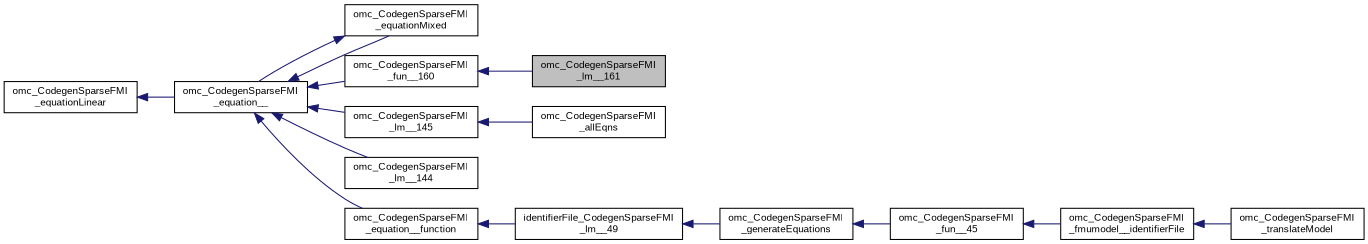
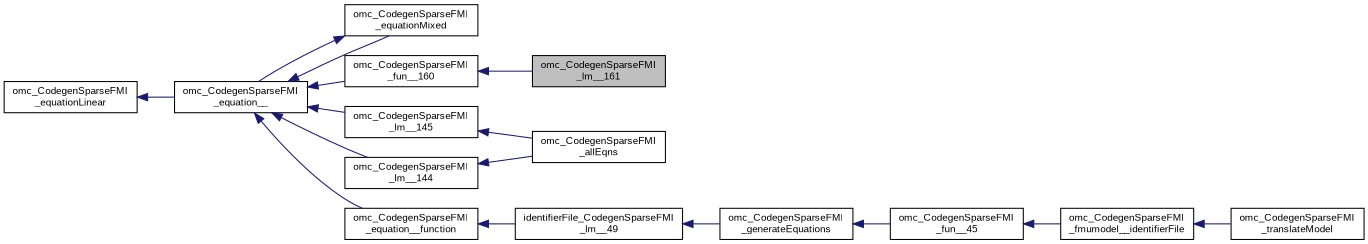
edge "omc_CodegenSparseFMI _allEqns" -> "omc_CodegenSparseFMI _lm__144": added
